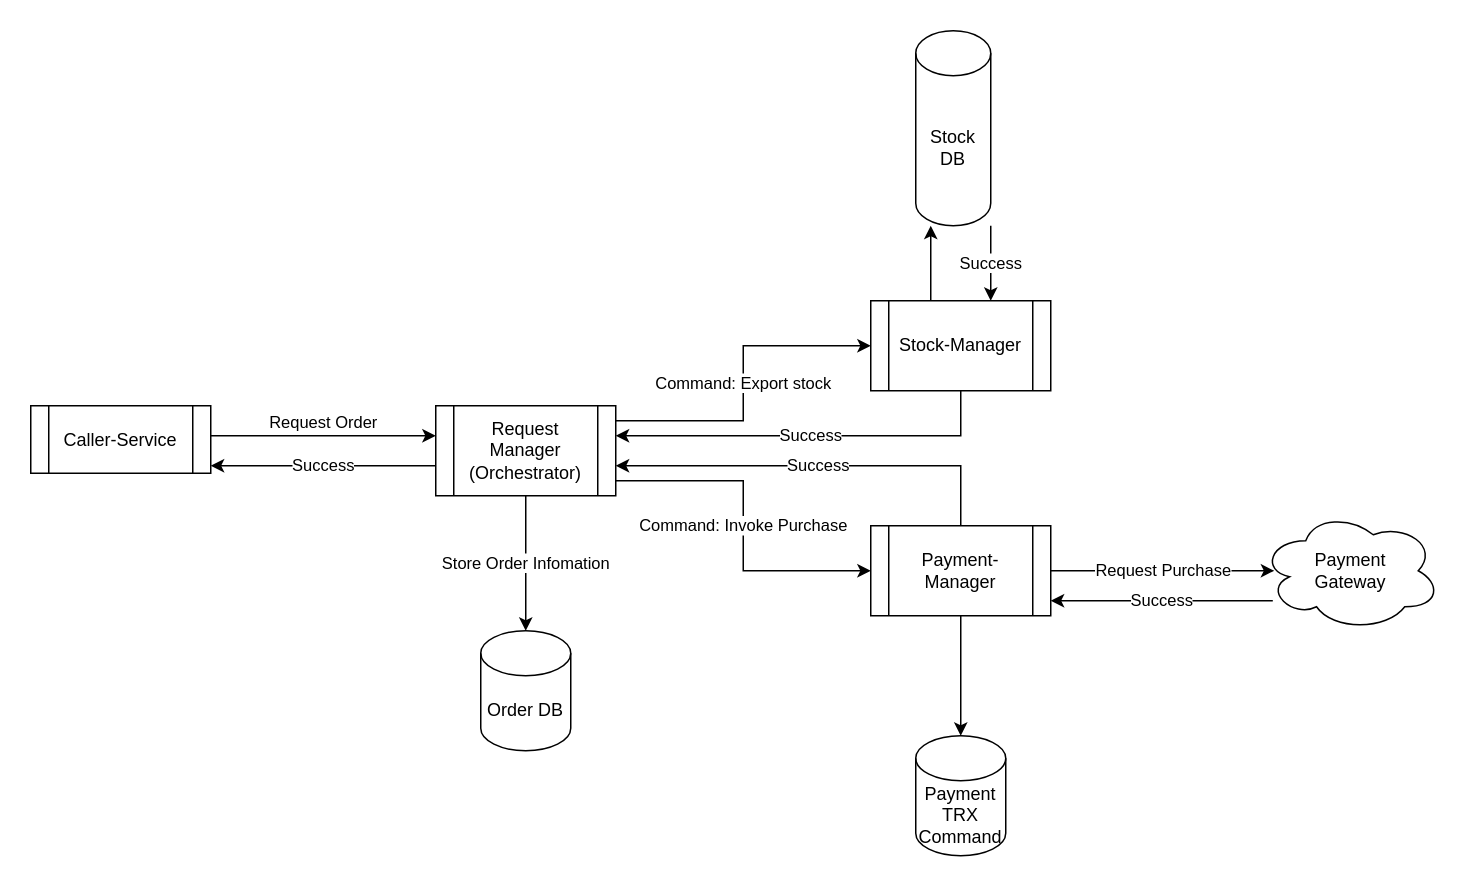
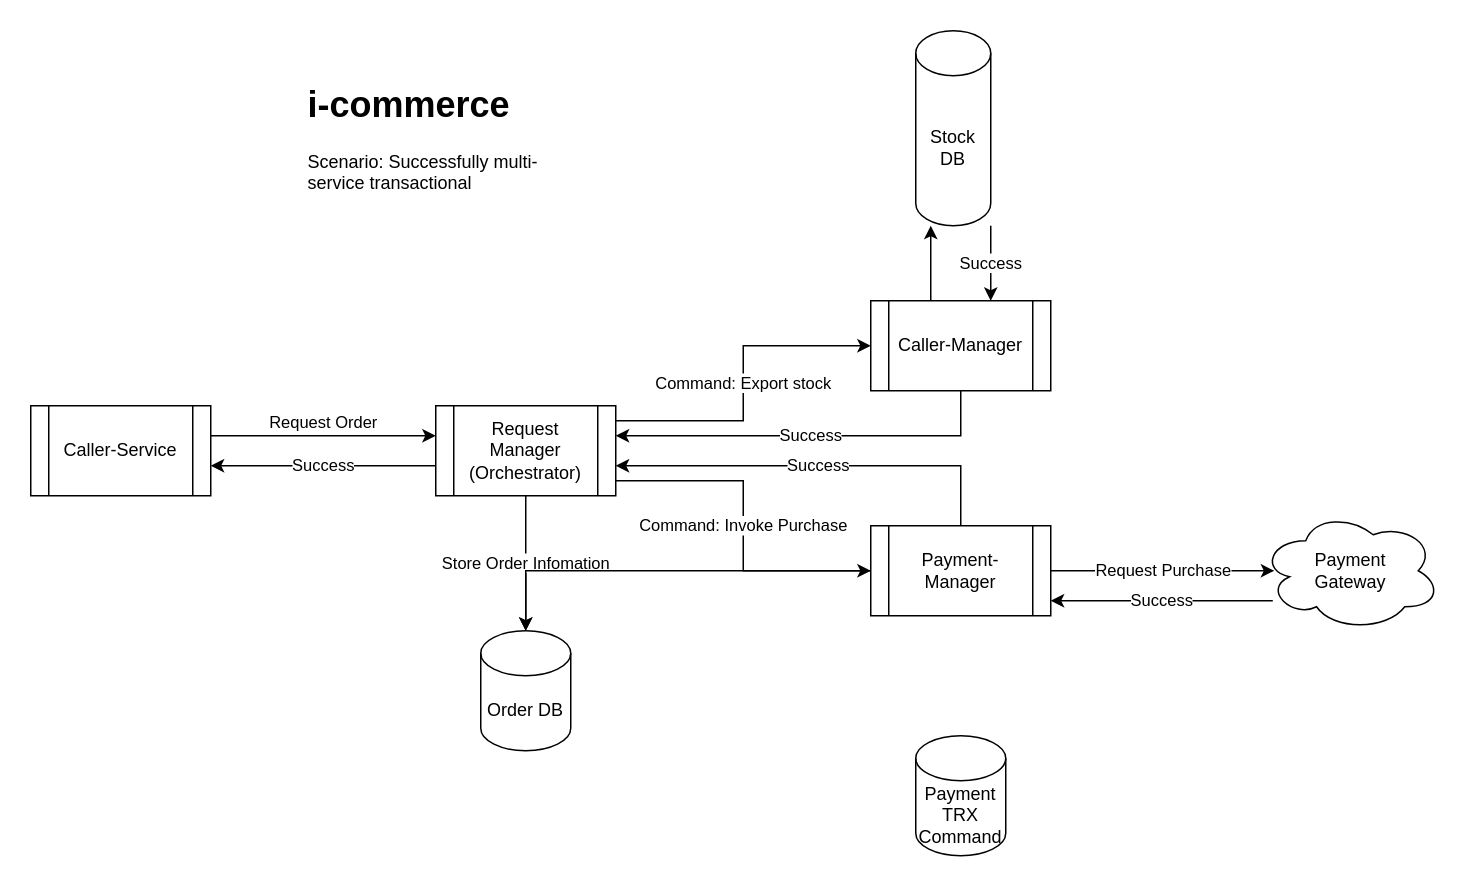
node "i-commerceScenario: Successfully multi-service transactional": added
node "Stock-Manager": label "Stock-Manager" -> "Caller-Manager"
node "Caller-Service": size 180x68 -> 180x90
edge "Payment-Manager" -> "Payment TRX Command": now "Payment-Manager" -> "Order DB"
